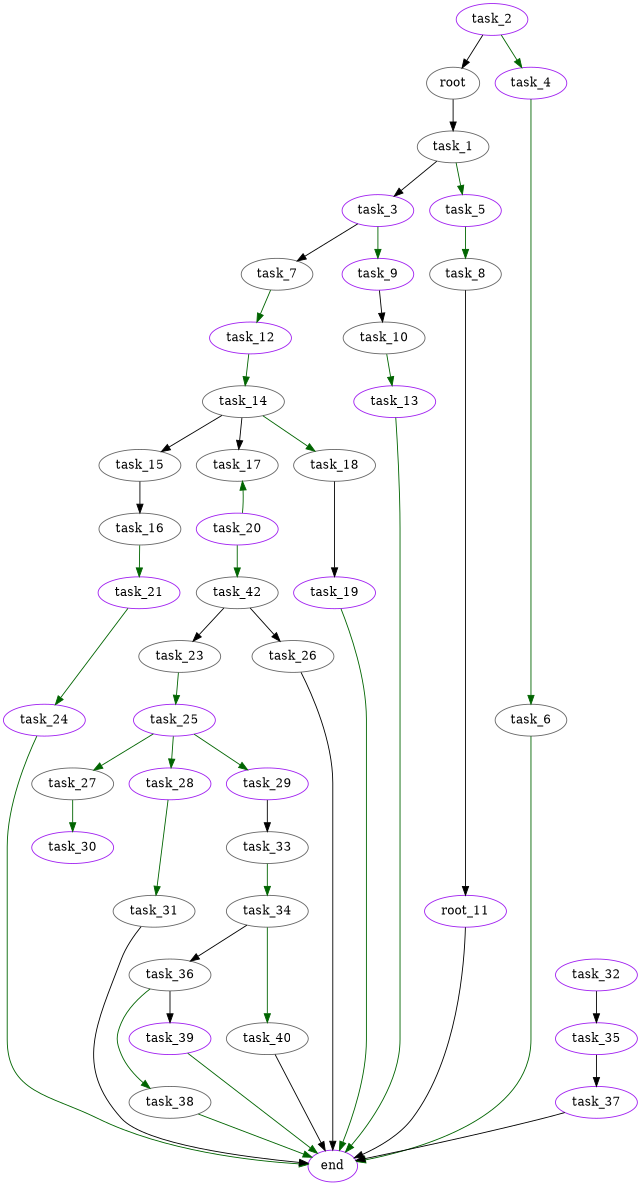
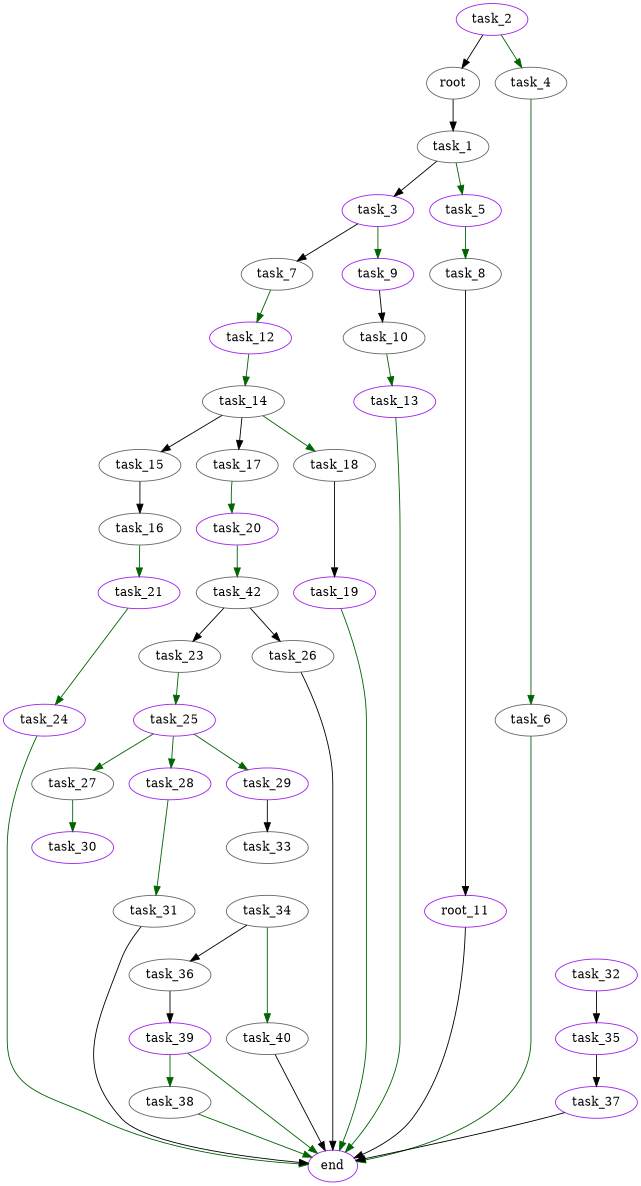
node "task_4": color purple -> gray40
edge "task_20" -> "task_17": reversed
edge "task_33" -> "task_34": removed
edge "task_36" -> "task_38": now "task_39" -> "task_38"
